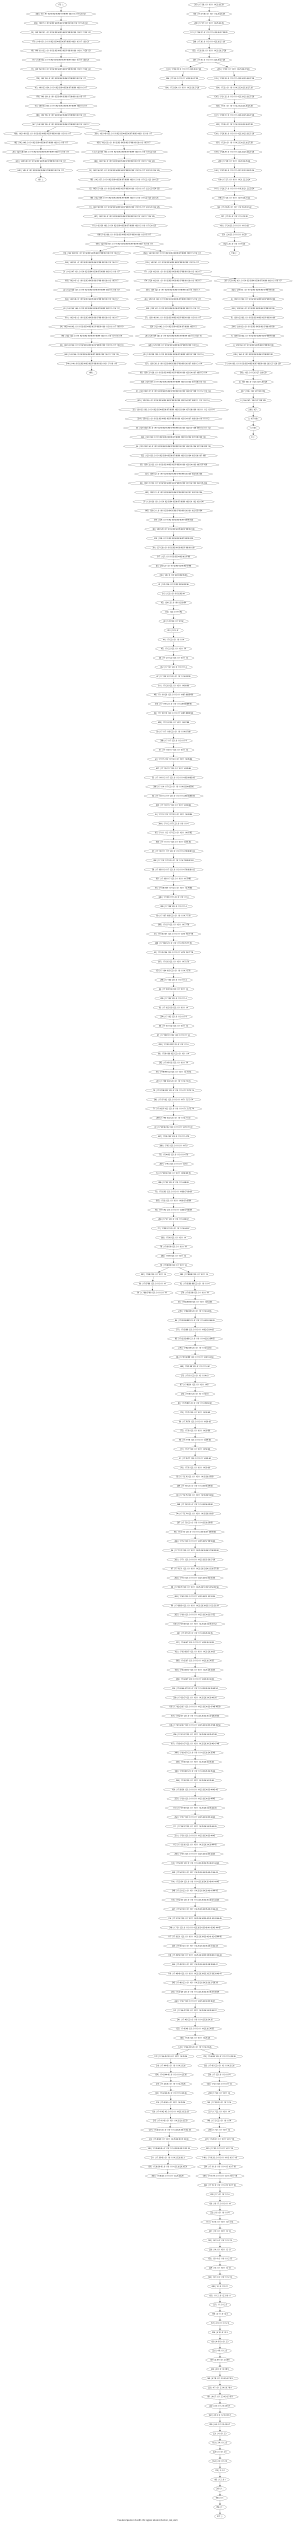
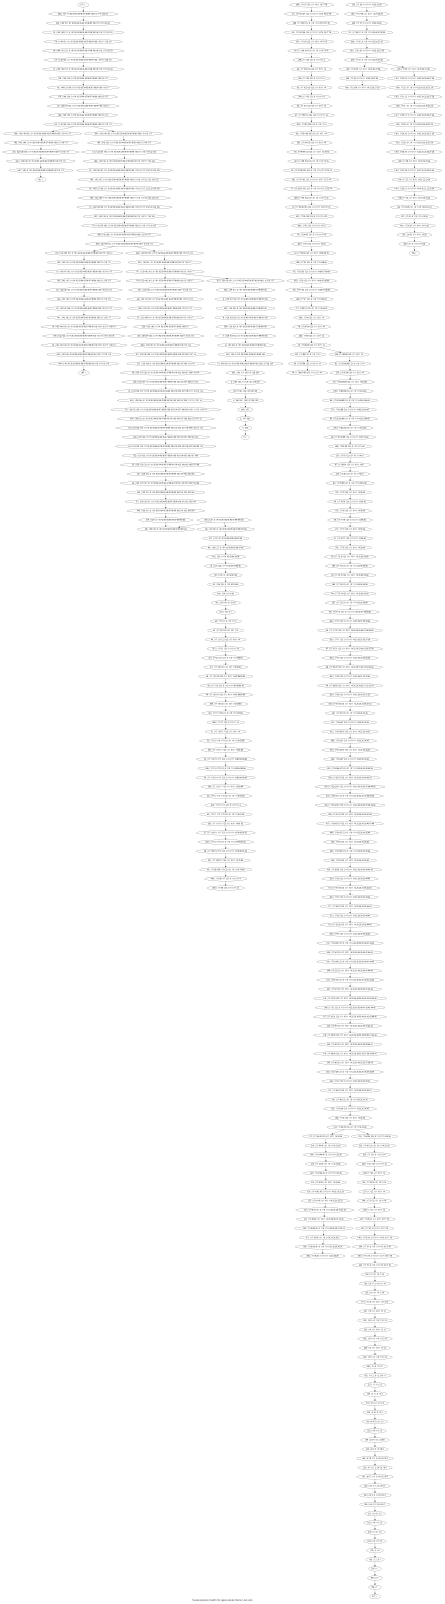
edge "38 | 128 129 : 0 1 91 92 93 94 95 96 97 98 99 100" -> "318 | 128 : 0 1 91 92 93 94 95 96 97 98 99 100": reversed
node "60 | 17 107 108 123 : 0 1 10 11 14 77 78": removed
